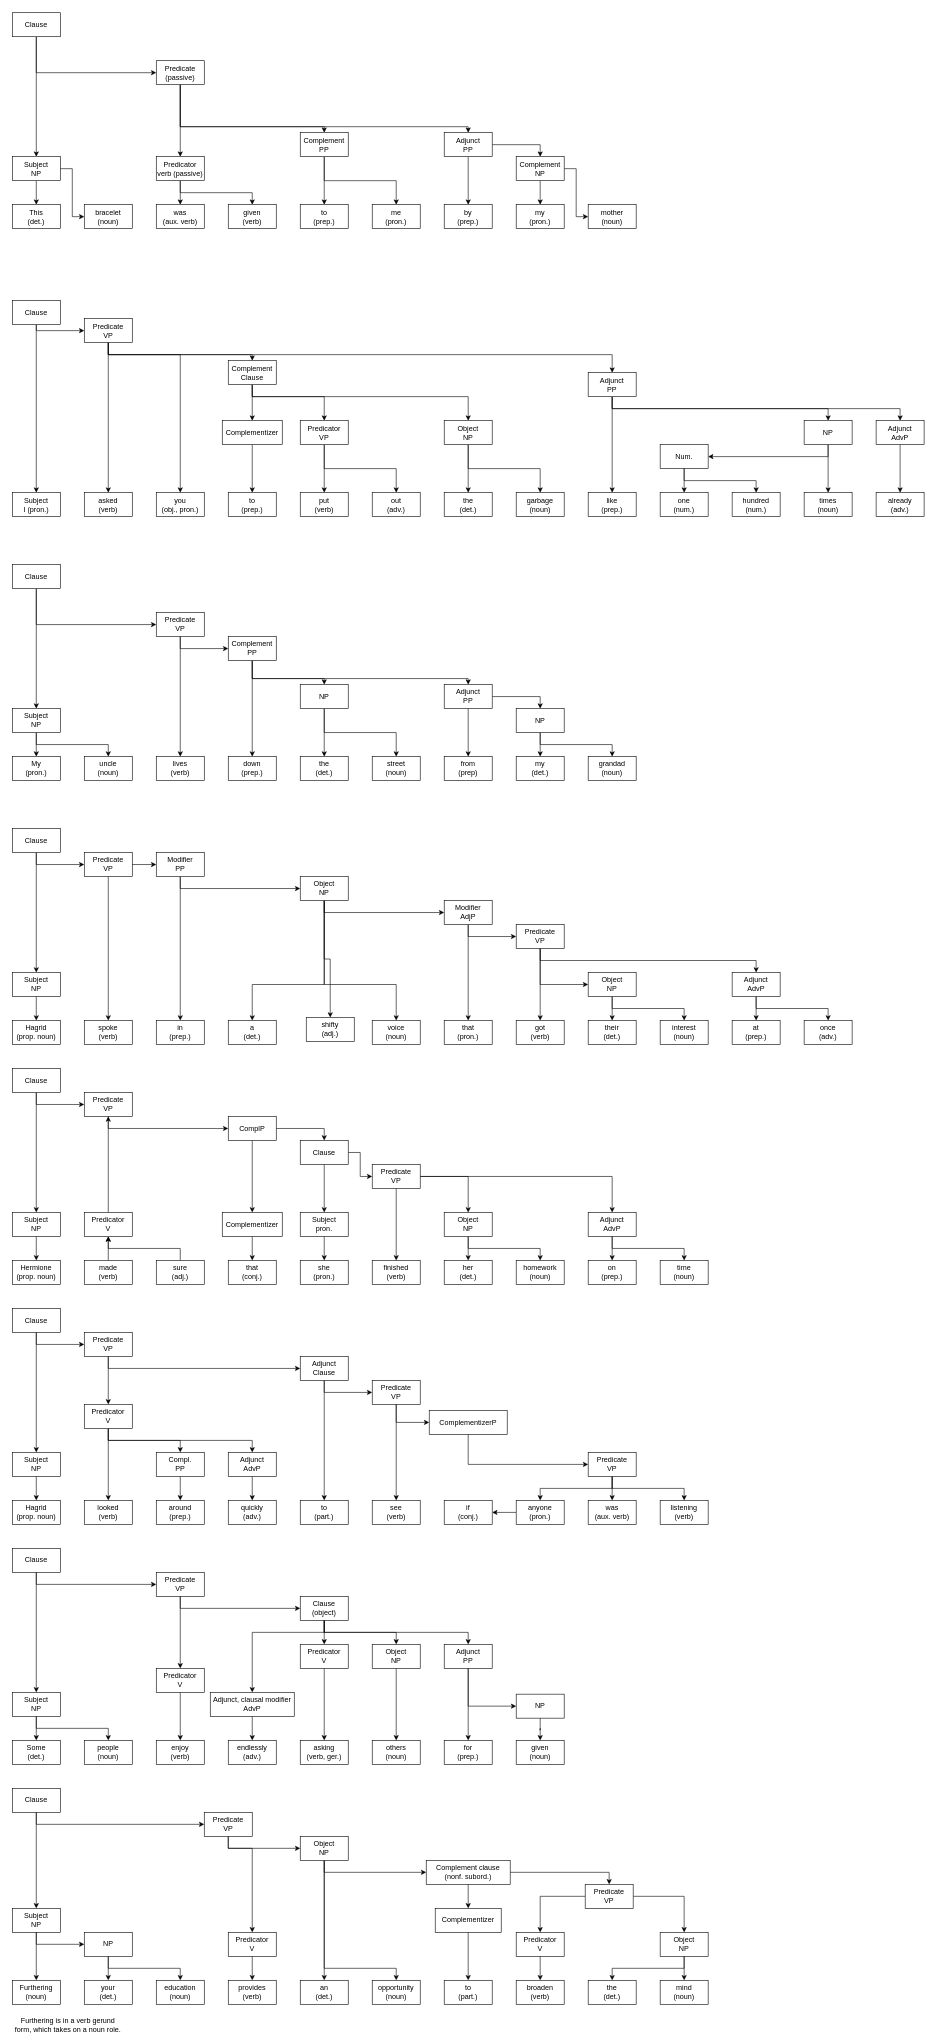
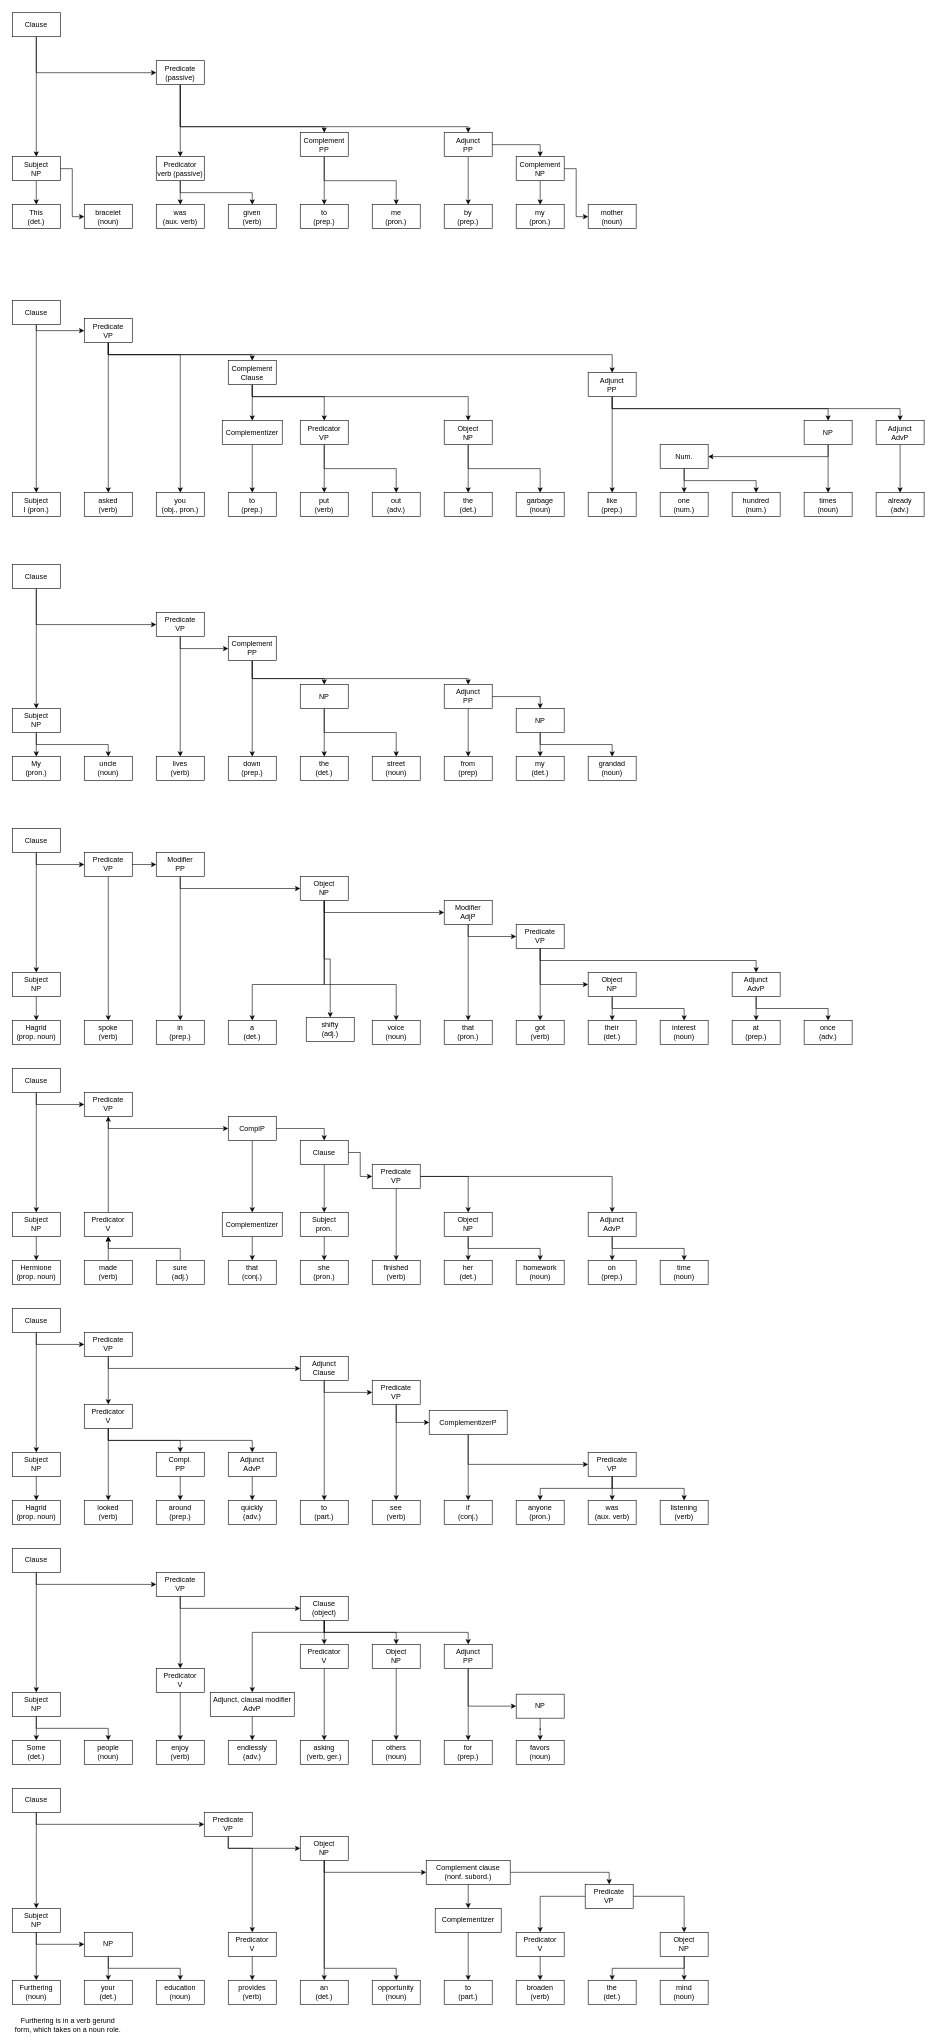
edge "anyone (pron.)" -> "if (conj.)": now "ComplementizerP" -> "if (conj.)"
node "given (noun)": label "given (noun)" -> "favors (noun)"
